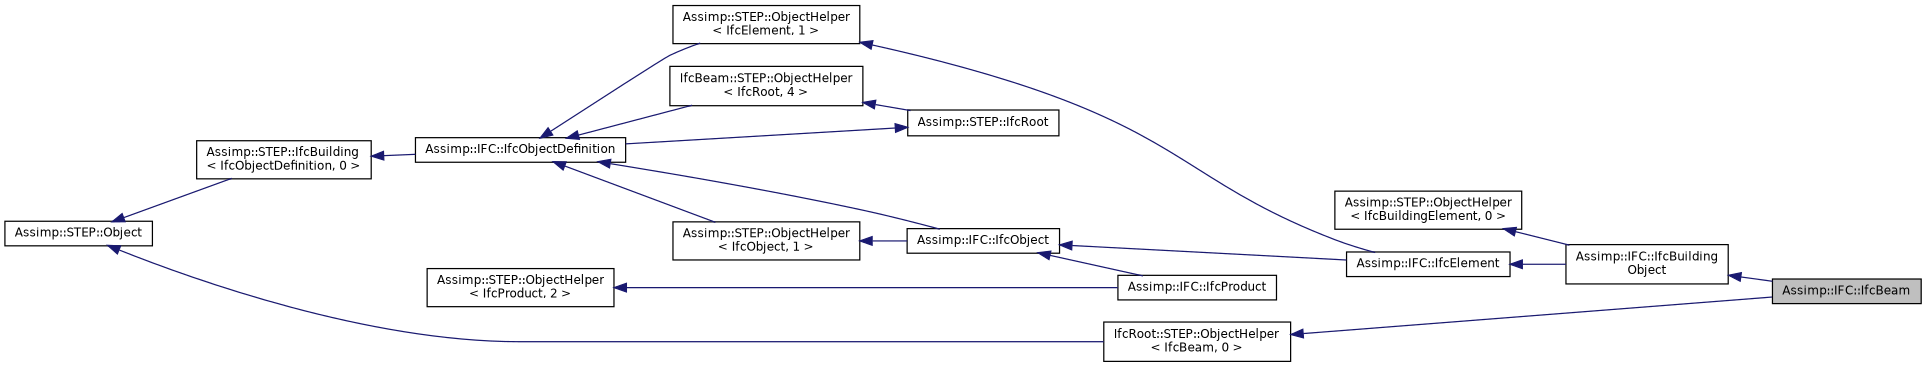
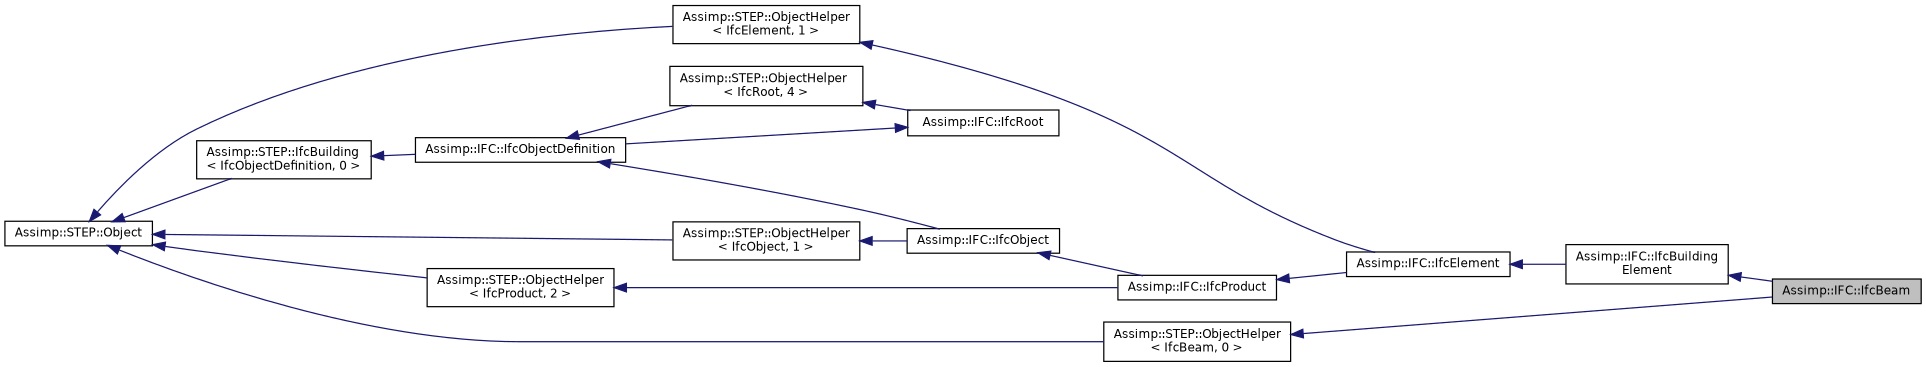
edge "Assimp::STEP::ObjectHelper < IfcElement, 1 >" -> "Assimp::IFC::IfcObjectDefinition": now "Assimp::STEP::ObjectHelper < IfcElement, 1 >" -> "Assimp::STEP::Object"
node "IfcBeam::STEP::ObjectHelper < IfcRoot, 4 >": label "IfcBeam::STEP::ObjectHelper < IfcRoot, 4 >" -> "Assimp::STEP::ObjectHelper < IfcRoot, 4 >"
node "Assimp::STEP::IfcRoot": label "Assimp::STEP::IfcRoot" -> "Assimp::IFC::IfcRoot"
edge "Assimp::STEP::ObjectHelper < IfcObject, 1 >" -> "Assimp::IFC::IfcObjectDefinition": now "Assimp::STEP::ObjectHelper < IfcObject, 1 >" -> "Assimp::STEP::Object"
node "Assimp::STEP::ObjectHelper < IfcBuildingElement, 0 >": removed
edge "Assimp::IFC::IfcElement" -> "Assimp::IFC::IfcObject": now "Assimp::IFC::IfcElement" -> "Assimp::IFC::IfcProduct"
edge "Assimp::STEP::ObjectHelper < IfcProduct, 2 >" -> "Assimp::STEP::Object": added
node "Assimp::IFC::IfcBuilding Object": label "Assimp::IFC::IfcBuilding Object" -> "Assimp::IFC::IfcBuilding Element"
node "IfcRoot::STEP::ObjectHelper < IfcBeam, 0 >": label "IfcRoot::STEP::ObjectHelper < IfcBeam, 0 >" -> "Assimp::STEP::ObjectHelper < IfcBeam, 0 >"
